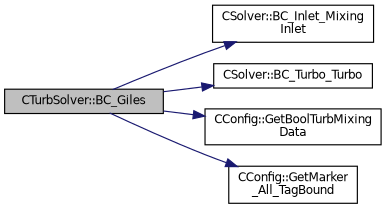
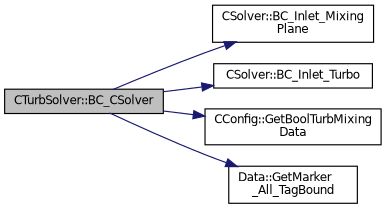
node "CSolver::BC_Inlet_Mixing Inlet": label "CSolver::BC_Inlet_Mixing Inlet" -> "CSolver::BC_Inlet_Mixing Plane"
node "CSolver::BC_Turbo_Turbo": label "CSolver::BC_Turbo_Turbo" -> "CSolver::BC_Inlet_Turbo"
node "CTurbSolver::BC_Giles": label "CTurbSolver::BC_Giles" -> "CTurbSolver::BC_CSolver"
node "CConfig::GetMarker _All_TagBound": label "CConfig::GetMarker _All_TagBound" -> "Data::GetMarker _All_TagBound"
